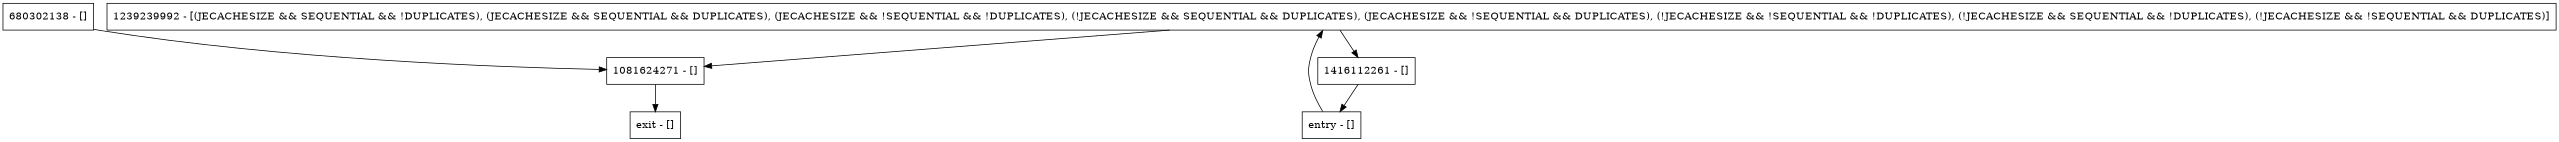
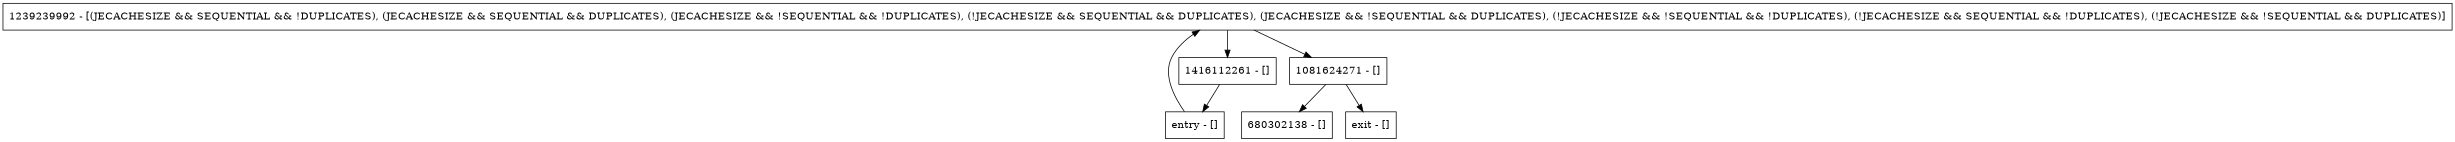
edge "680302138 - []" -> "1081624271 - []": reversed
